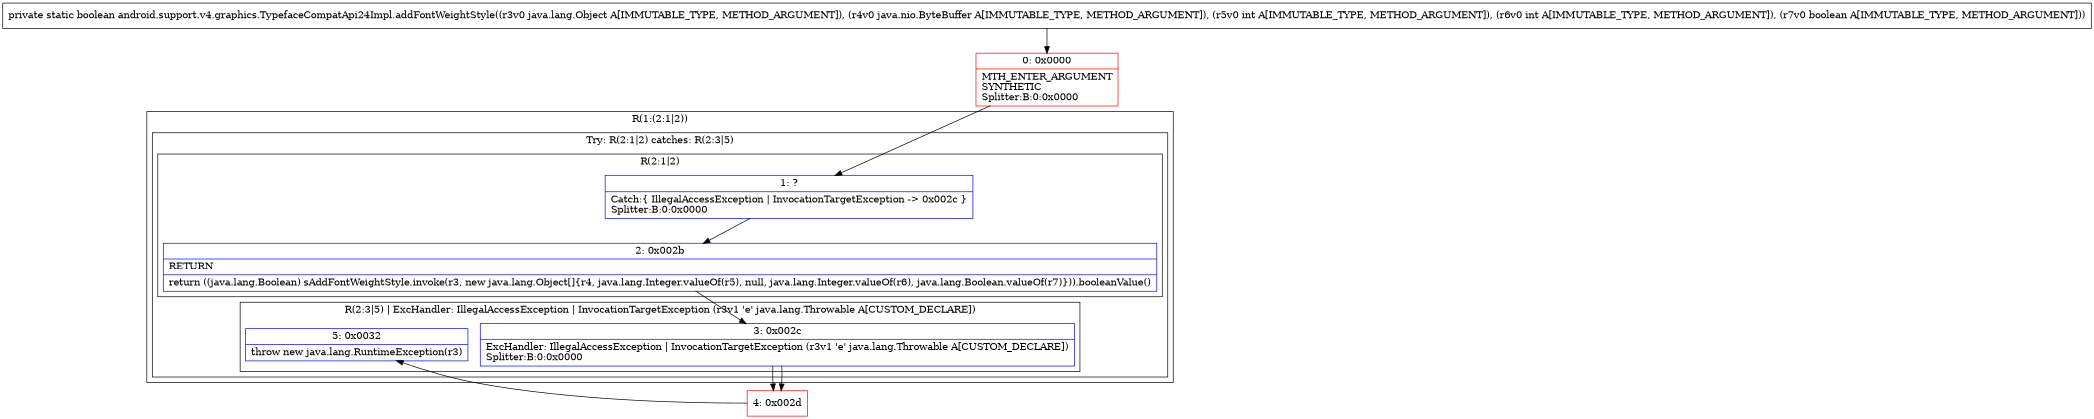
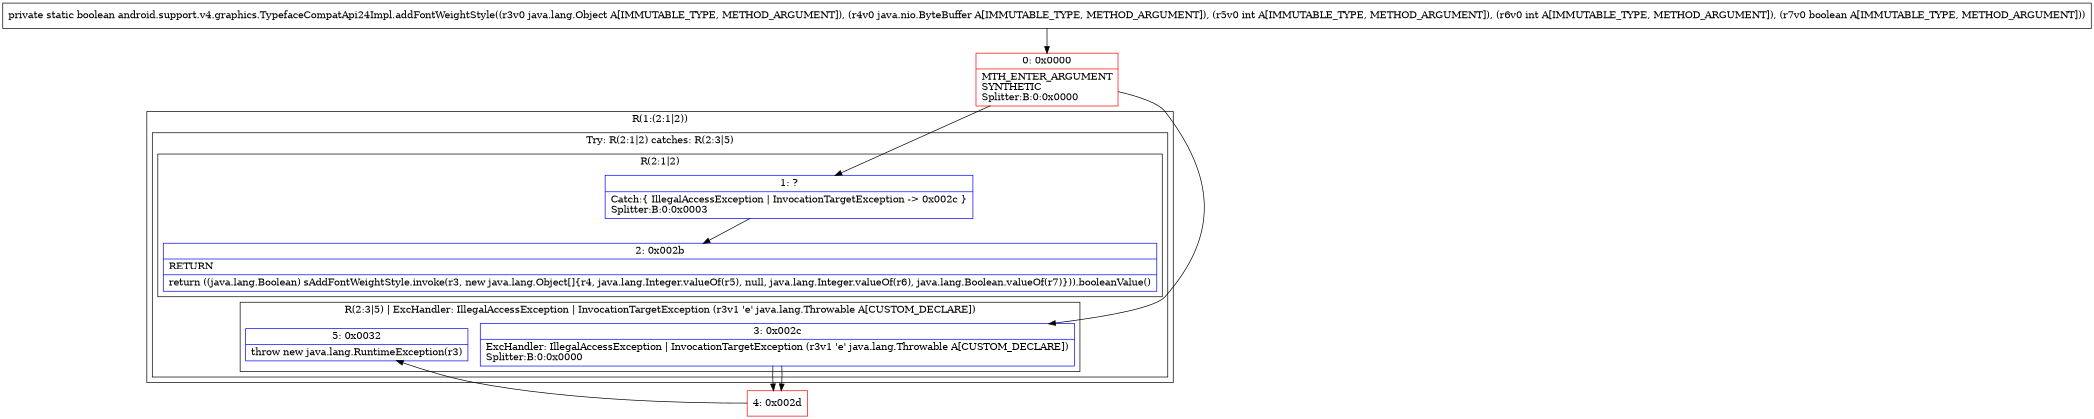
node "1: ?": text "Splitter:B:0:0x0000" -> "Splitter:B:0:0x0003"
edge "2: 0x002b" -> "3: 0x002c": now "0: 0x0000" -> "3: 0x002c"
